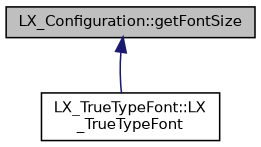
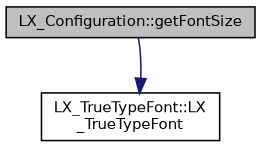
edge "LX_TrueTypeFont::LX _TrueTypeFont" -> "LX_Configuration::getFontSize": reversed
